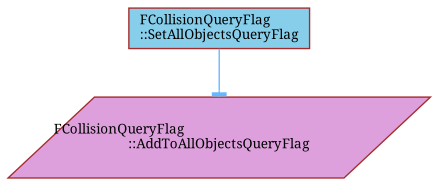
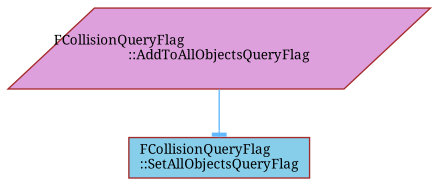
edge "FCollisionQueryFlag ::SetAllObjectsQueryFlag" -> "FCollisionQueryFlag ::AddToAllObjectsQueryFlag": reversed
